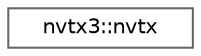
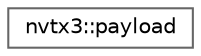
node "nvtx3::nvtx": label "nvtx3::nvtx" -> "nvtx3::payload"
